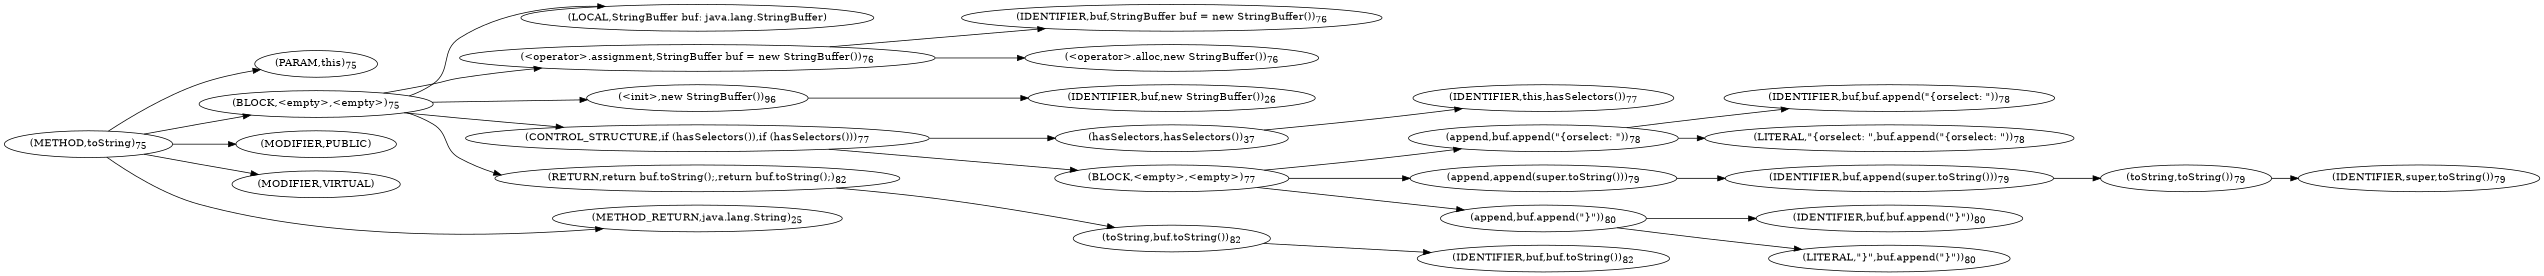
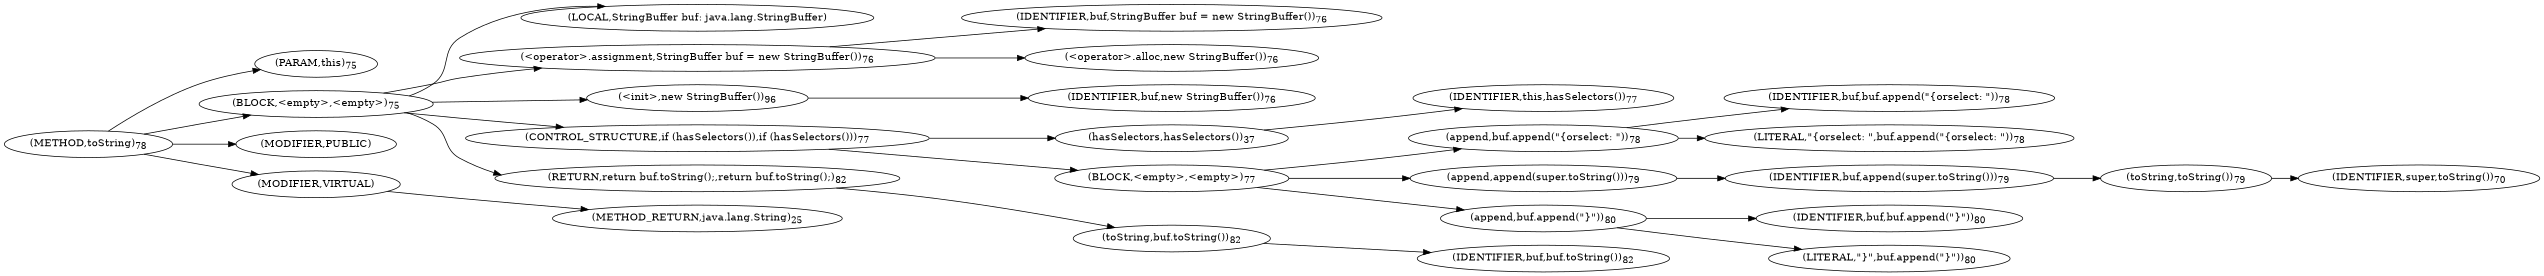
node "(IDENTIFIER,buf,new StringBuffer())": text "26" -> "76"
node "(METHOD,toString)": text "75" -> "78"
node "(IDENTIFIER,super,toString())": text "79" -> "70"
edge "(METHOD,toString)" -> "(METHOD_RETURN,java.lang.String)": now "(MODIFIER,VIRTUAL)" -> "(METHOD_RETURN,java.lang.String)"
